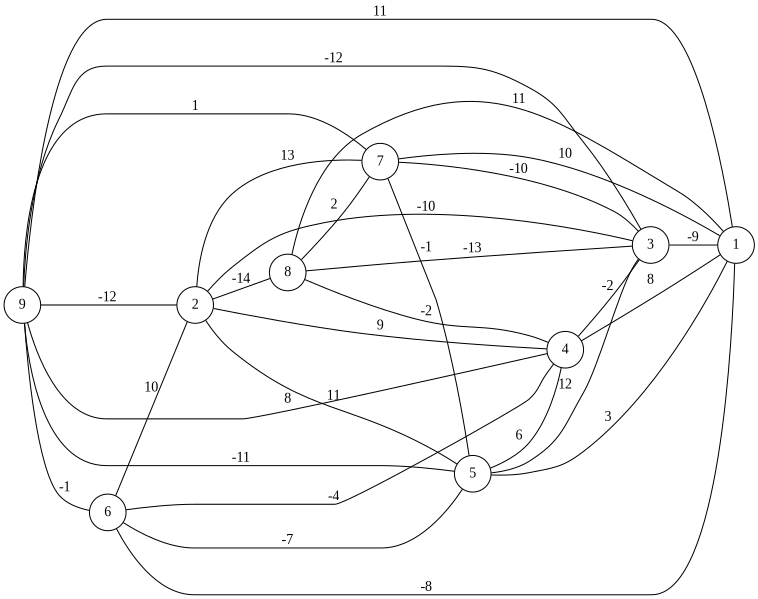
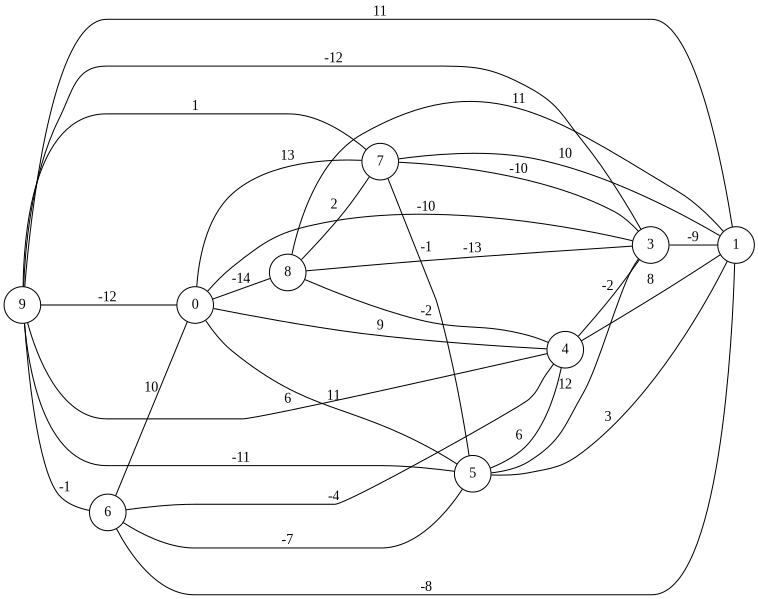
node "2": label "2" -> "0"
edge "9" -- "4": label "8" -> "6"
